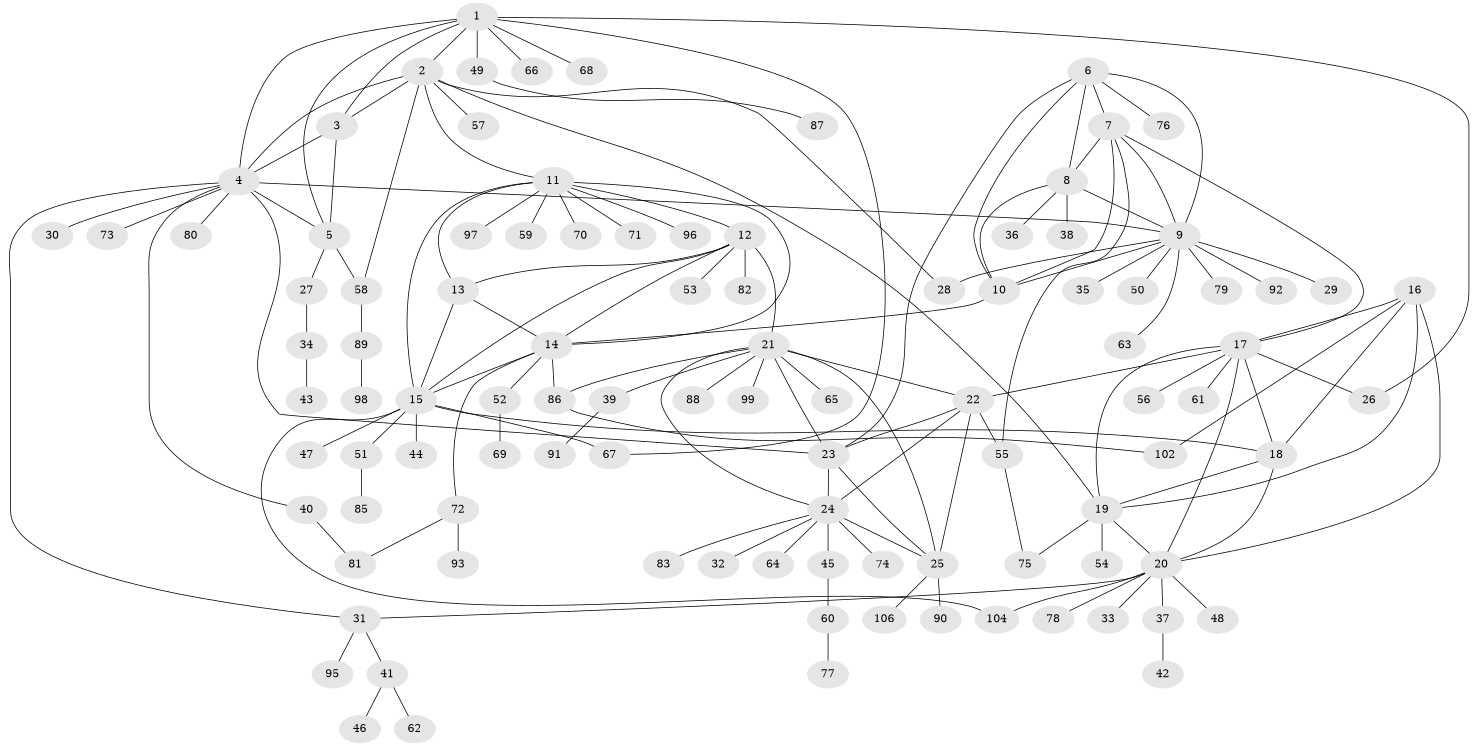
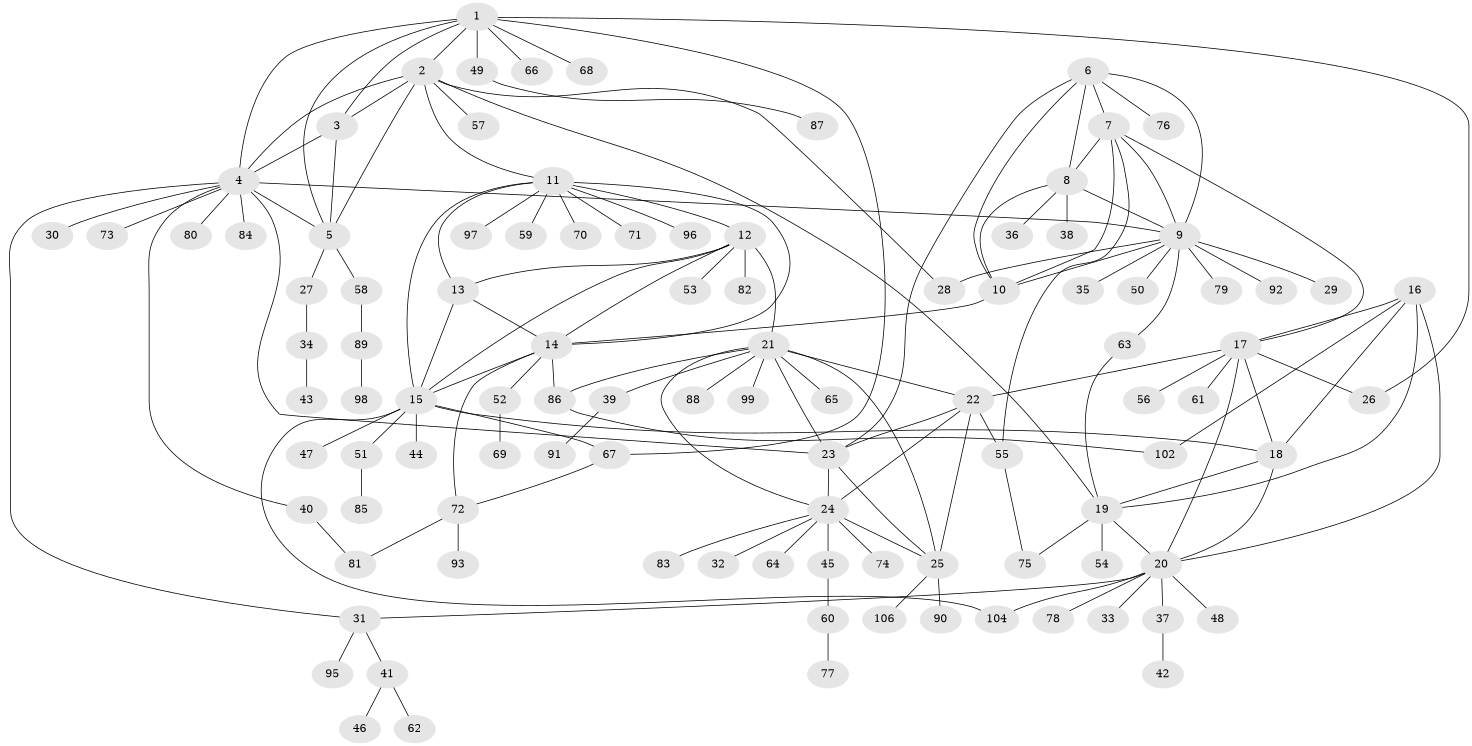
edge "2" -- "58": now "2" -- "5"
node "84": added
edge "17" -- "19": now "63" -- "19"
edge "67" -- "72": added
